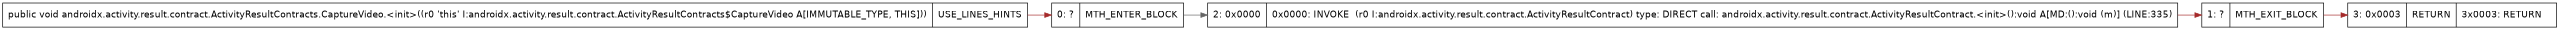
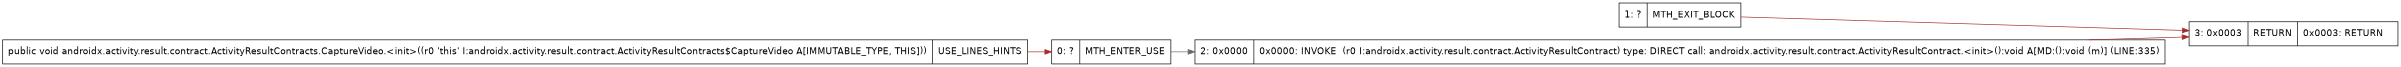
node "0: ?": text "MTH_ENTER_BLOCK" -> "MTH_ENTER_USE"
edge "2: 0x0000" -> "1: ?": now "2: 0x0000" -> "3: 0x0003"
node "3: 0x0003": text "3x0003: RETURN" -> "0x0003: RETURN"
